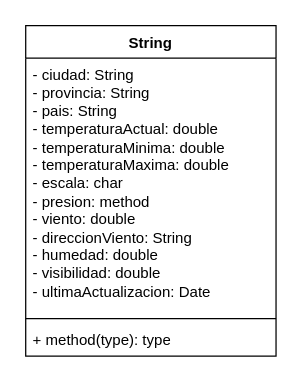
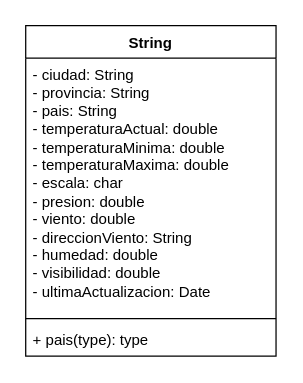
node "- ciudad: String - provincia: String - pais: String - temperaturaActual: double - temperaturaMinima: double - temperaturaMaxima: double - escala: char - presion: method - viento: double - direccionViento: String - humedad: double - visibilidad: double - ultimaActualizacion: Date": label "- ciudad: String - provincia: String - pais: String - temperaturaActual: double - temperaturaMinima: double - temperaturaMaxima: double - escala: char - presion: method - viento: double - direccionViento: String - humedad: double - visibilidad: double - ultimaActualizacion: Date" -> "- ciudad: String - provincia: String - pais: String - temperaturaActual: double - temperaturaMinima: double - temperaturaMaxima: double - escala: char - presion: double - viento: double - direccionViento: String - humedad: double - visibilidad: double - ultimaActualizacion: Date"
node "+ method(type): type": label "+ method(type): type" -> "+ pais(type): type"
